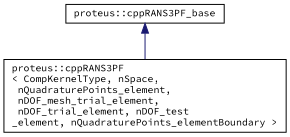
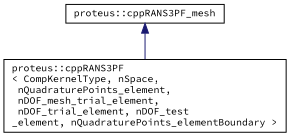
node "proteus::cppRANS3PF_base": label "proteus::cppRANS3PF_base" -> "proteus::cppRANS3PF_mesh"
